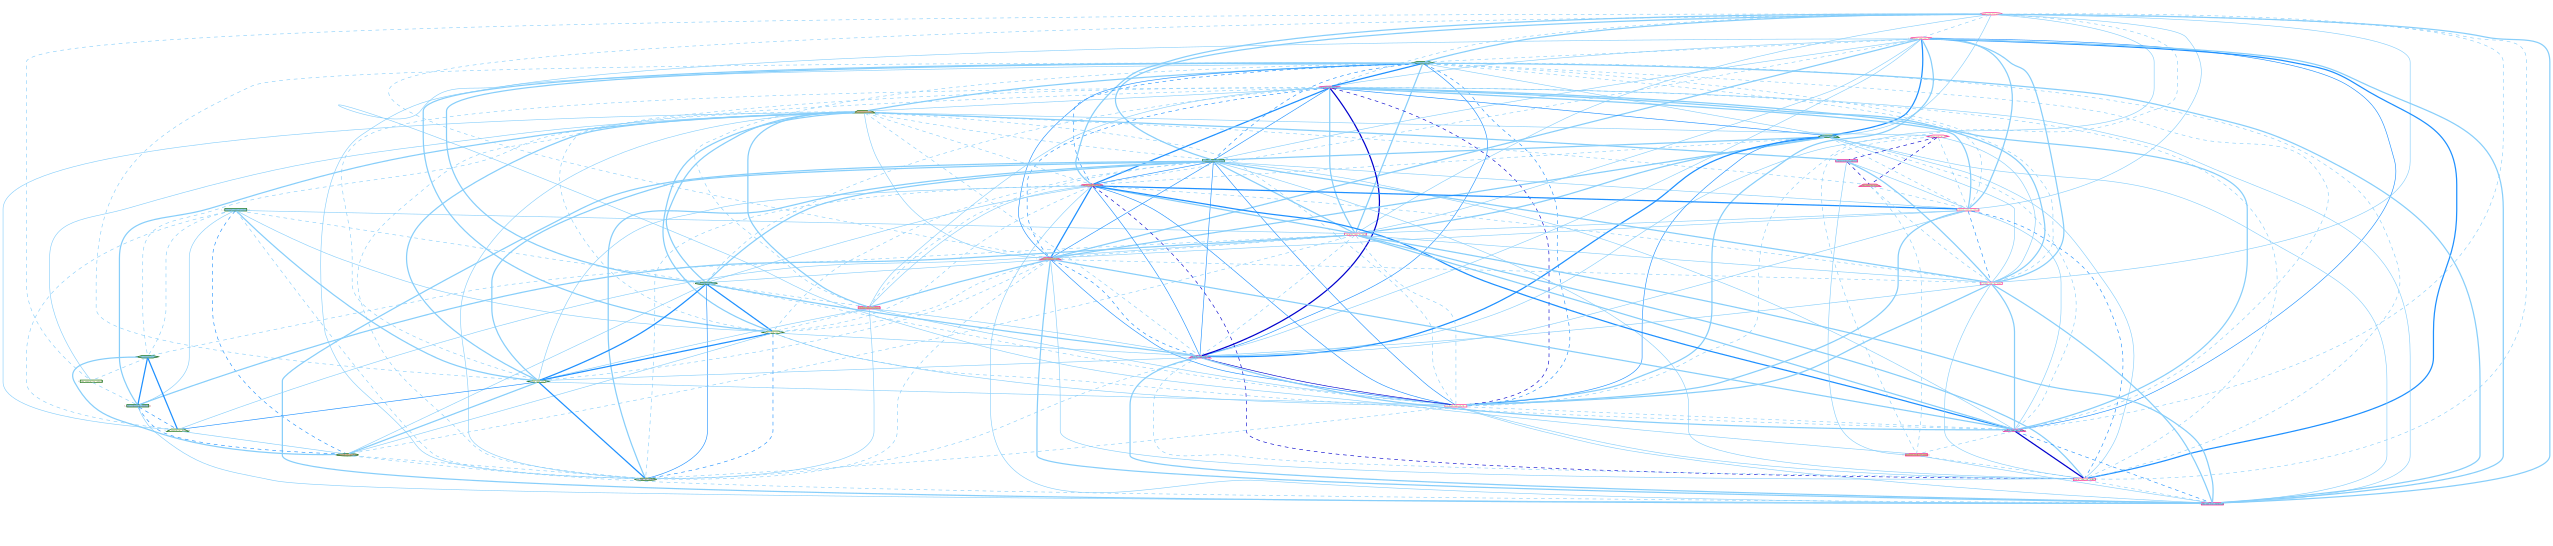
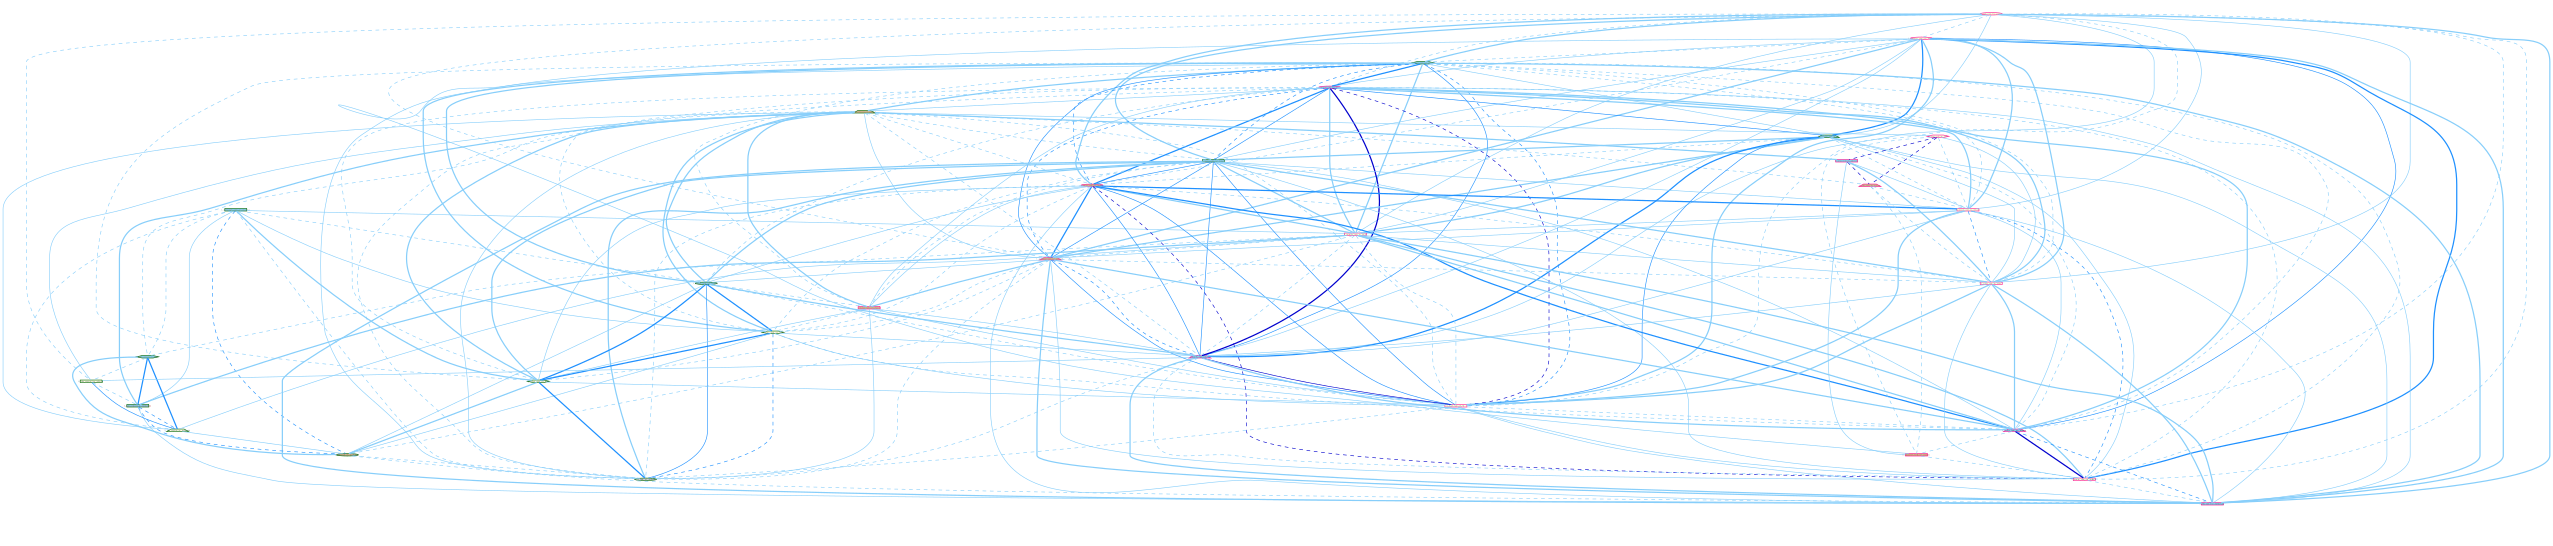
edge "1_reach_rate_of_%" -- "1_count_risk_of_new": now "1_reach_rate_of_%" -- "0_file_report_by_phone"
edge "1_count_risk_of_new" -- "1_file_report_to_network": now "0_file_report_by_phone" -- "1_file_report_to_network"
edge "0_support_role_on_condit" -- "1_lift_rate_for_entitynam": now "0_lower_rate_in_effort" -- "1_lift_rate_for_entitynam"
